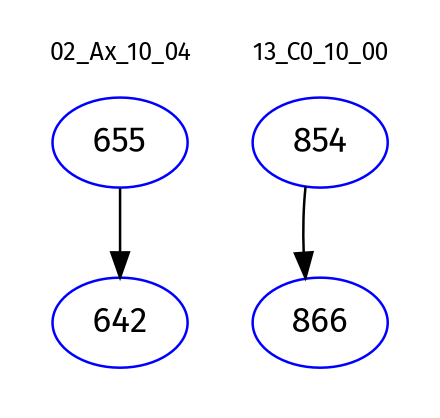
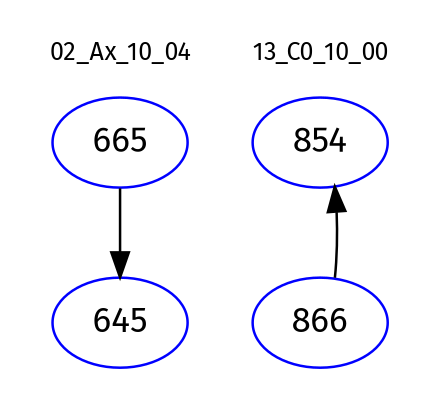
node "655": label "655" -> "665"
edge "854" -> "866": reversed
node "642": label "642" -> "645"
